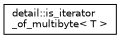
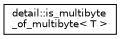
node "detail::is_iterator _of_multibyte< T >": label "detail::is_iterator _of_multibyte< T >" -> "detail::is_multibyte _of_multibyte< T >"
